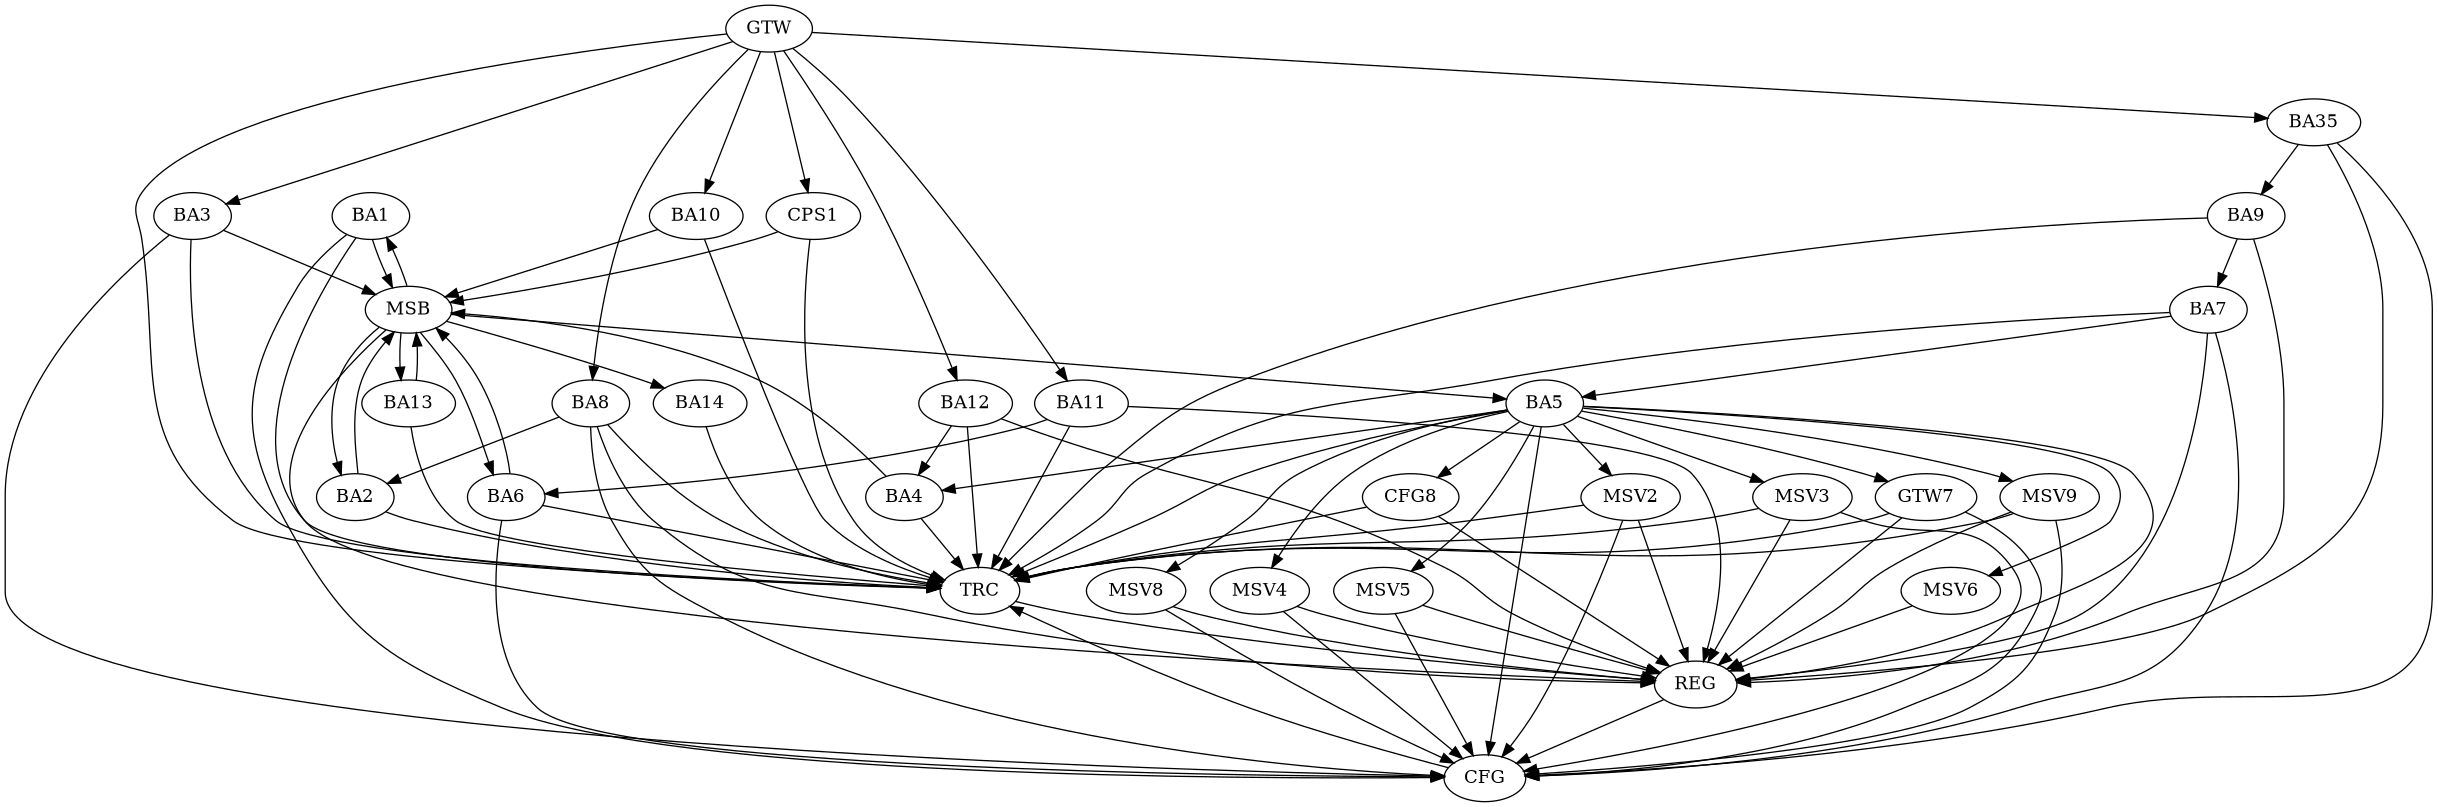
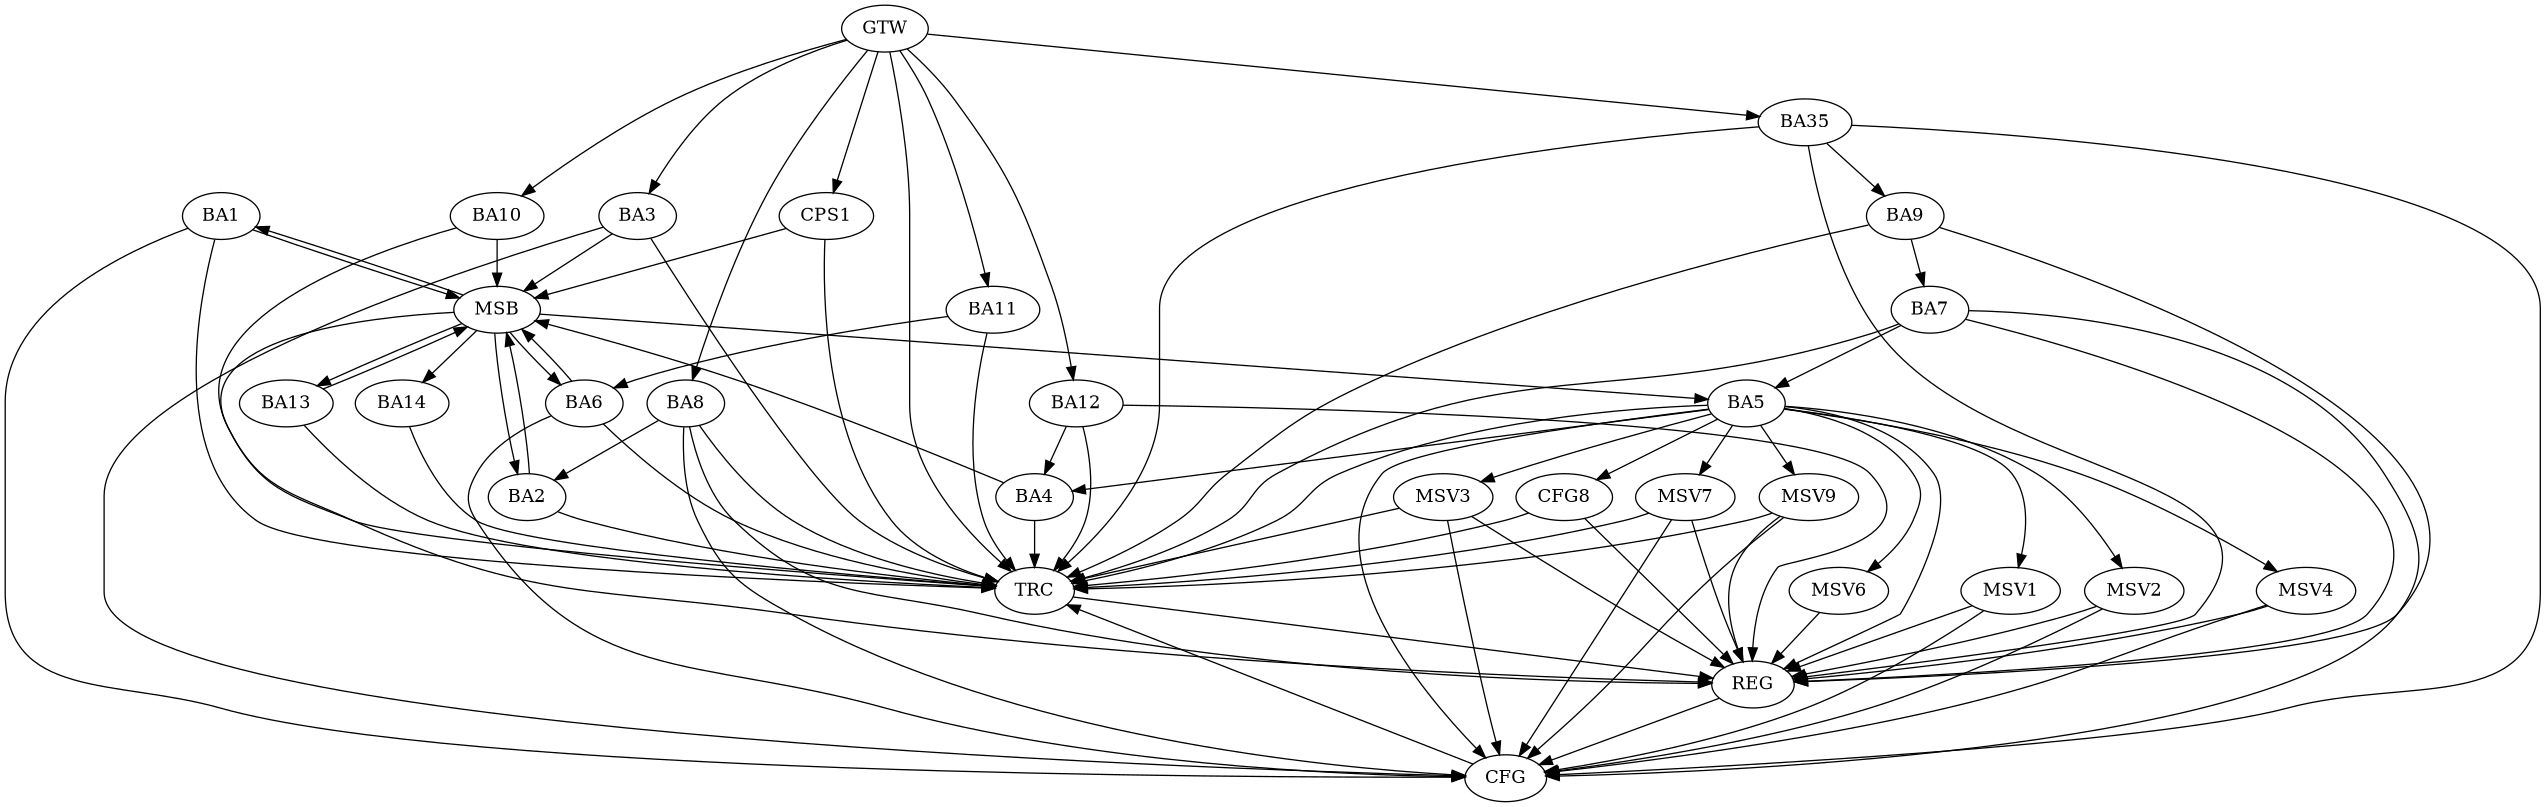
edge "BA11" -> "REG": removed
node "GTW7": label "GTW7" -> "MSV7"
edge "MSV2" -> "TRC": now "BA35" -> "TRC"
node "MSV8": label "MSV8" -> "MSV1"
node "MSV5": removed
